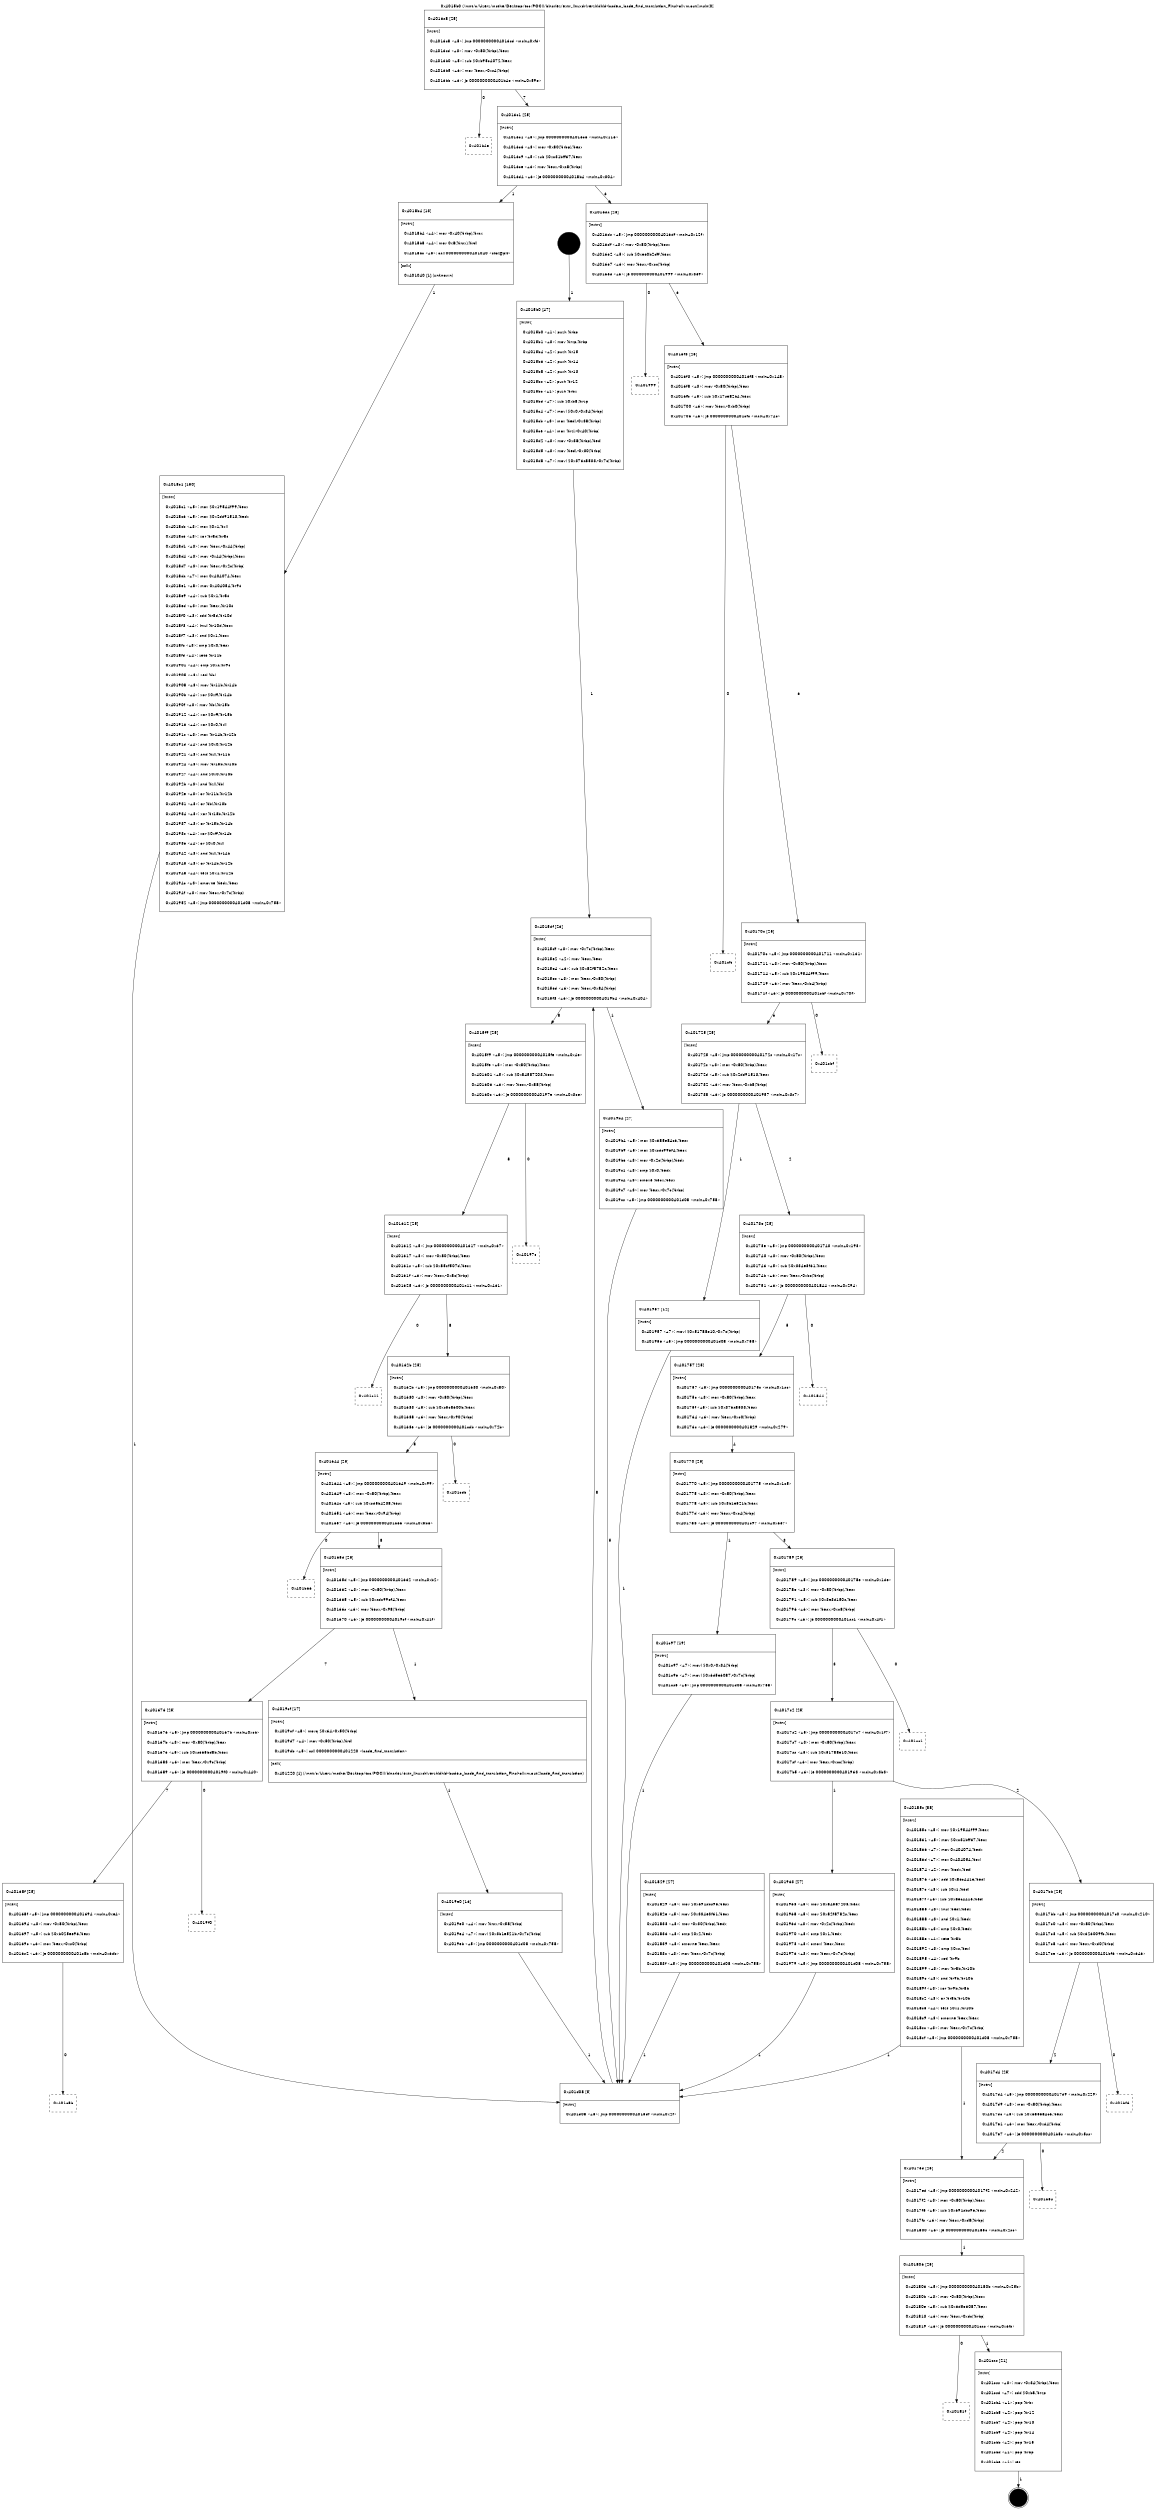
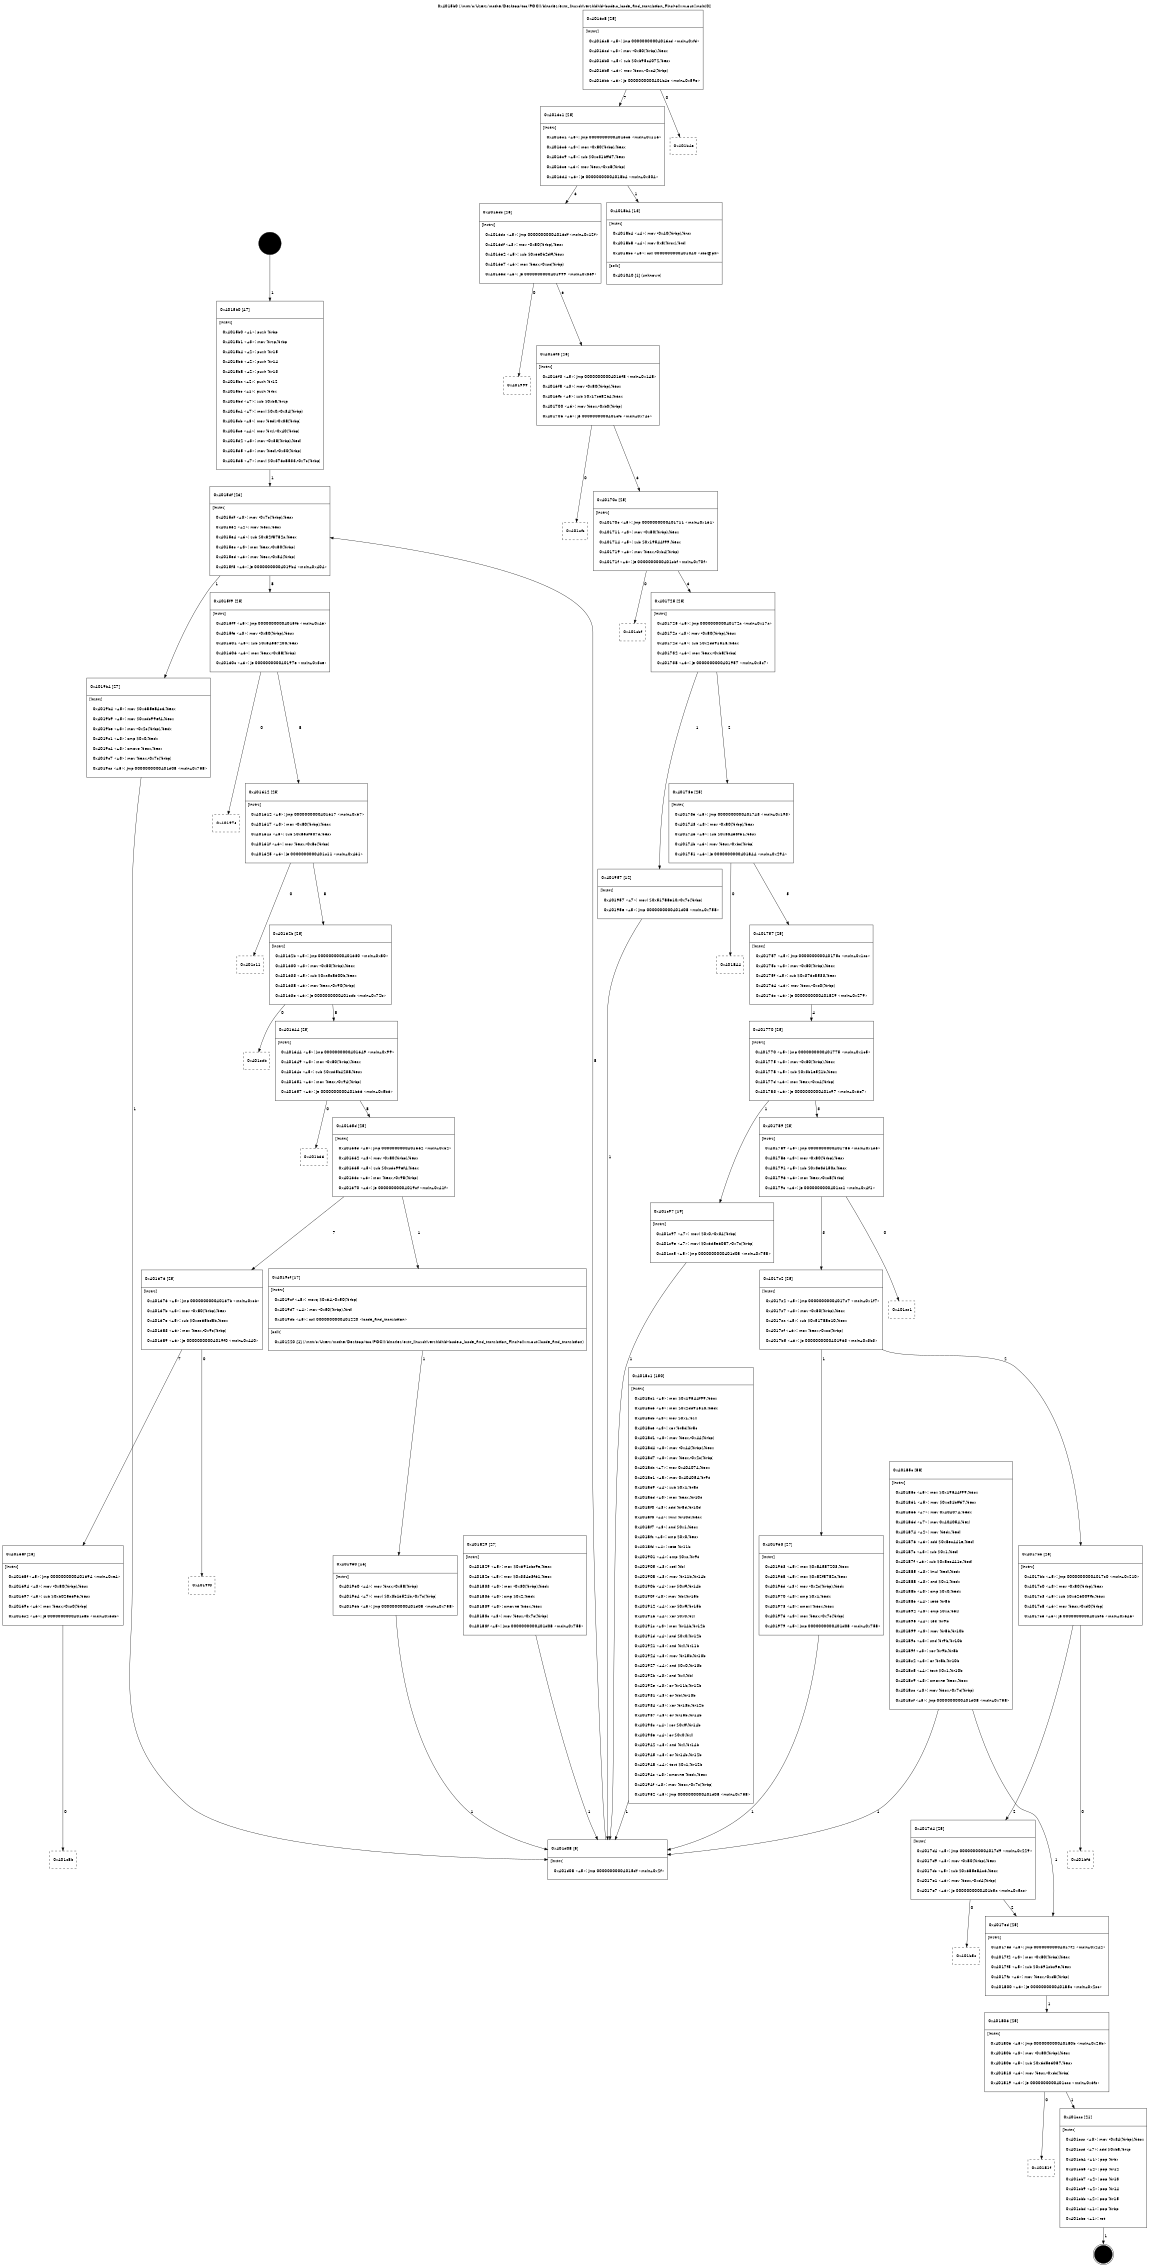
edge "0x4018b4 [13]" -> "0x4018c1 [150]": removed, label "1"
edge "0x4019b4 [27]" -> "0x401d08 [5]": label " 5" -> " 1"
